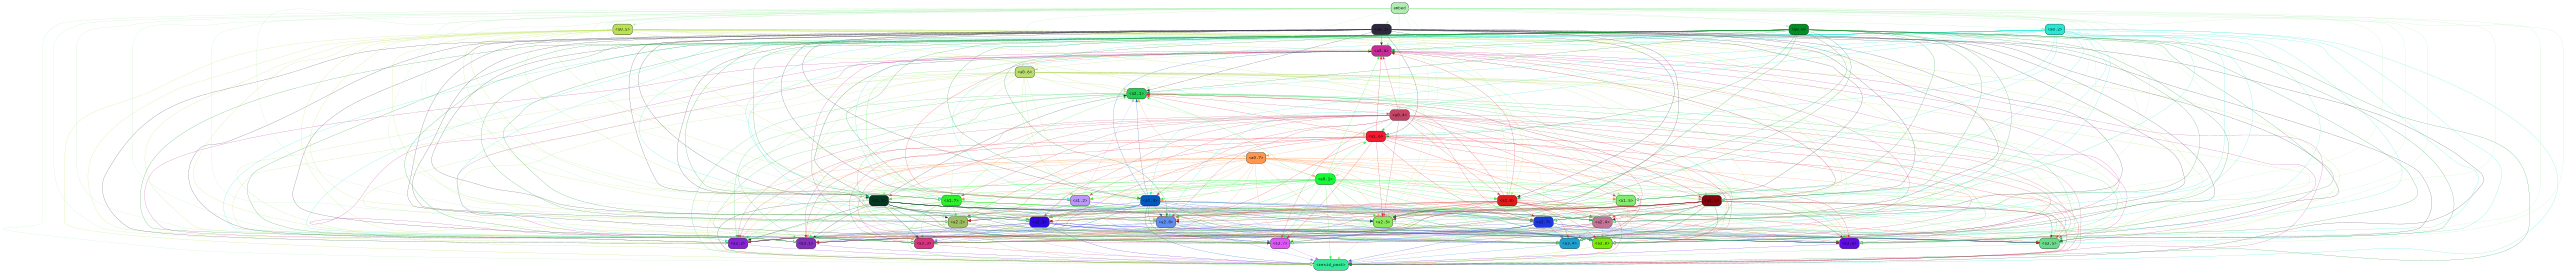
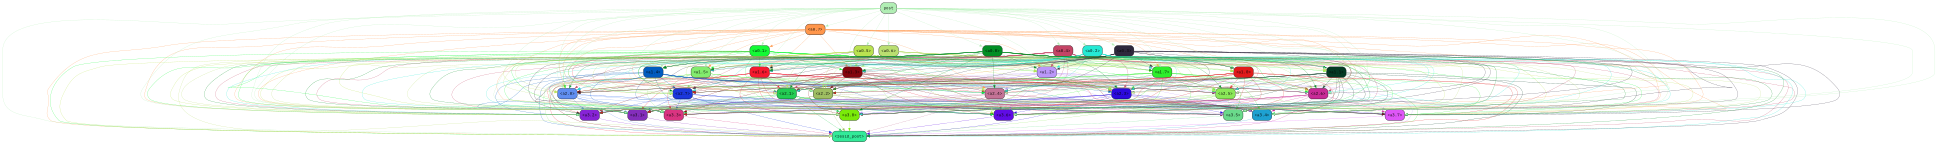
node "embed": label "embed" -> "post"
edge "<a0.5>" -> "<a1.6>": color #bae251 -> #033923
edge "<a2.6>" -> "<a0.6>": reversed
edge "<a0.2>" -> "<a2.2>": color #25e9d4 -> #ff964b
edge "<a1.2>" -> "<a2.6>": color #f6182e -> #bb97f9
edge "<a2.1>" -> "<a0.4>": reversed
edge "<a0.4>" -> "<a1.6>": color #23cd53 -> #c44466
edge "<a0.1>" -> "<a2.1>": color #13fa35 -> #f6182e
edge "<a1.6>" -> "<a0.7>": reversed
